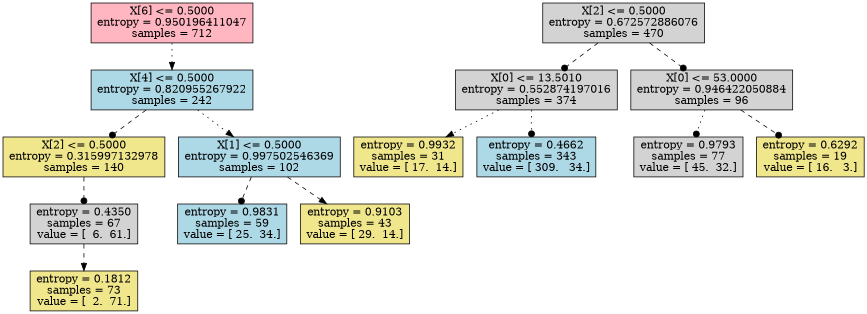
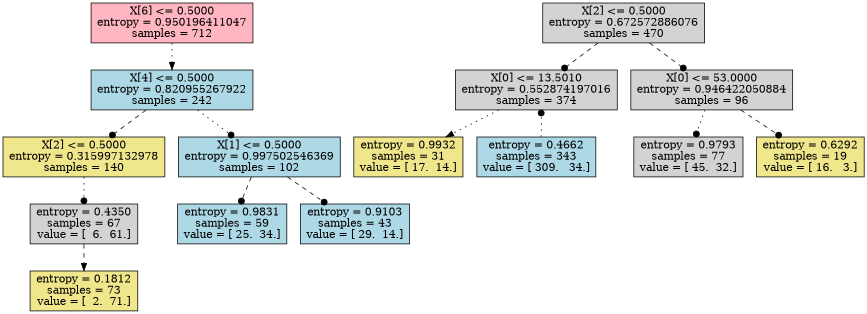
edge "X[0] <= 13.5010 entropy = 0.552874197016 samples = 374" -> "entropy = 0.4662 samples = 343 value = [ 309.   34.]": reversed
edge "X[4] <= 0.5000 entropy = 0.820955267922 samples = 242" -> "X[1] <= 0.5000 entropy = 0.997502546369 samples = 102": arrowhead normal -> dot
edge "X[2] <= 0.5000 entropy = 0.315997132978 samples = 140" -> "entropy = 0.4350 samples = 67 value = [  6.  61.]": style dashed -> dotted
edge "X[1] <= 0.5000 entropy = 0.997502546369 samples = 102" -> "entropy = 0.9103 samples = 43 value = [ 29.  14.]": arrowhead normal -> dot
node "entropy = 0.9103 samples = 43 value = [ 29.  14.]": fillcolor khaki -> lightblue
